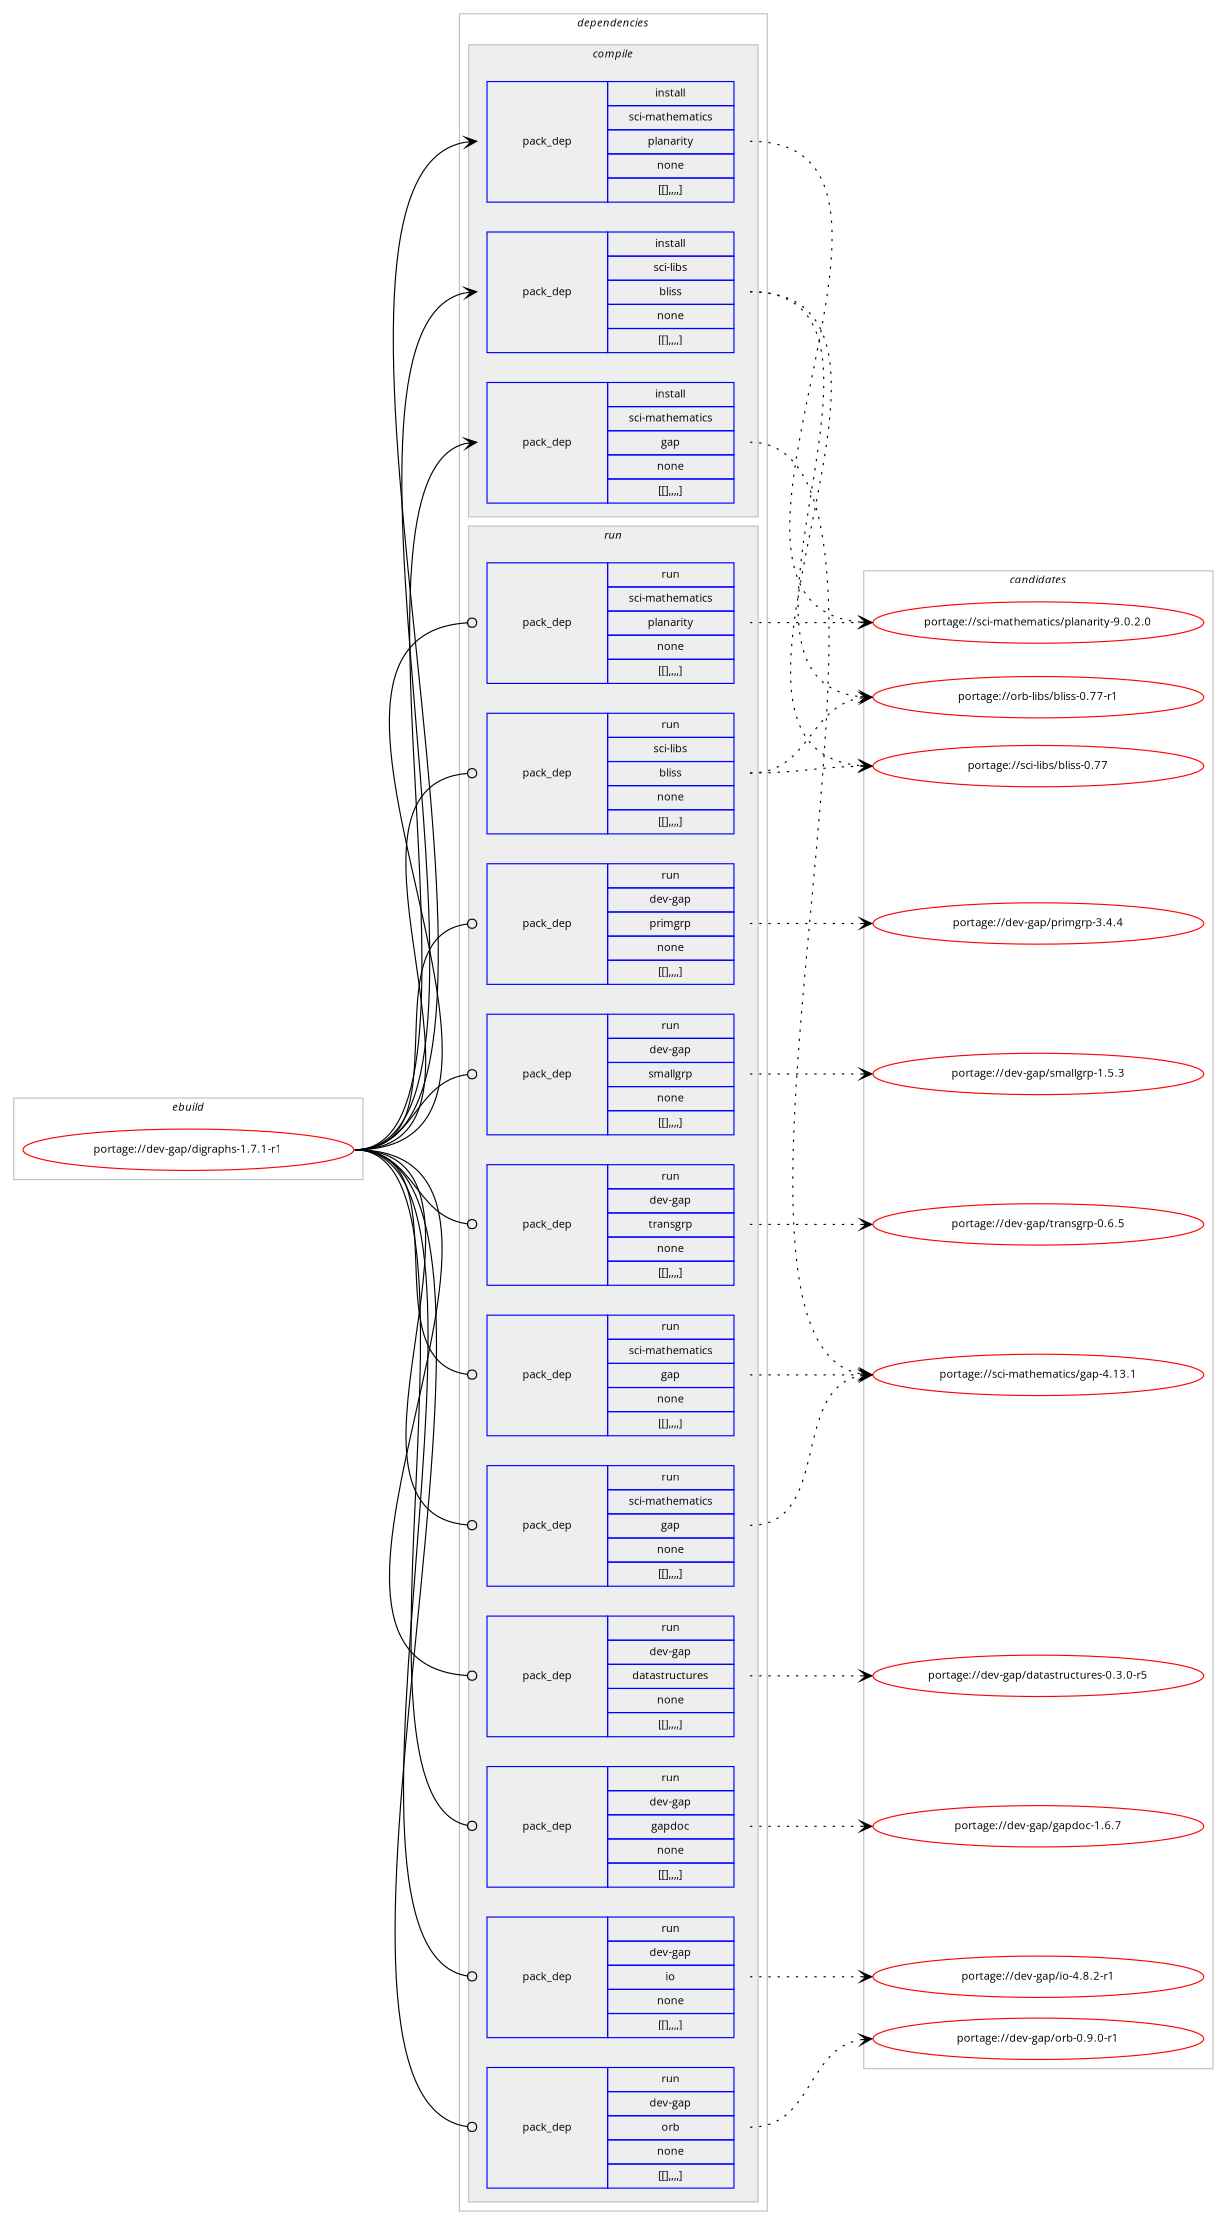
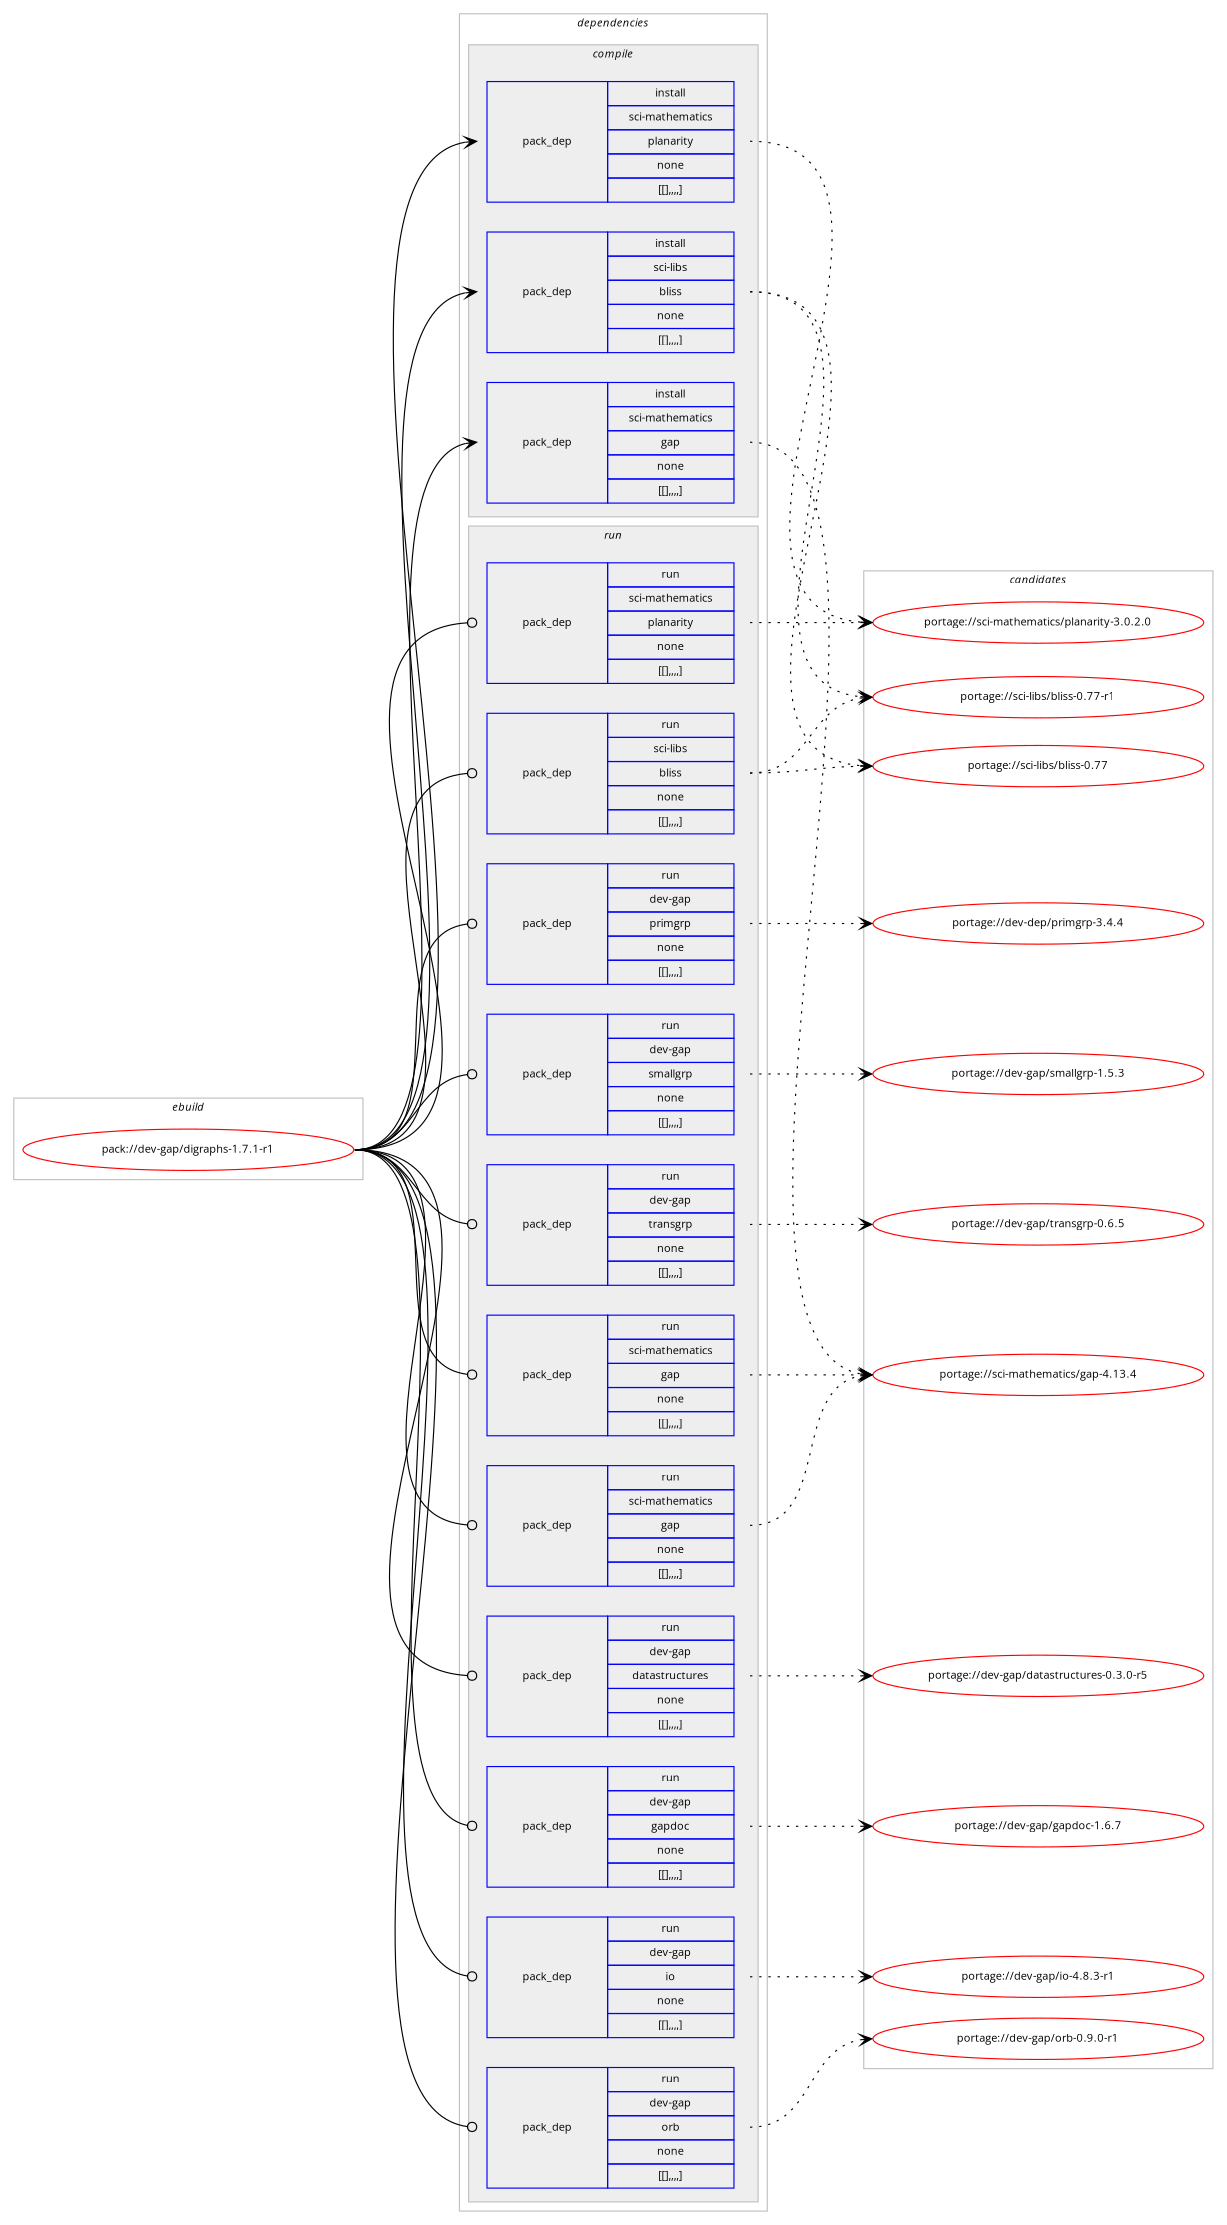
node "portage://sci-mathematics/planarity-9.0.2.0": label "portage://sci-mathematics/planarity-9.0.2.0" -> "portage://sci-mathematics/planarity-3.0.2.0"
node "portage://orb-libs/bliss-0.77-r1": label "portage://orb-libs/bliss-0.77-r1" -> "portage://sci-libs/bliss-0.77-r1"
node "portage://dev-gap/primgrp-3.4.4": label "portage://dev-gap/primgrp-3.4.4" -> "portage://dev-dep/primgrp-3.4.4"
node "portage://dev-gap/digraphs-1.7.1-r1": label "portage://dev-gap/digraphs-1.7.1-r1" -> "pack://dev-gap/digraphs-1.7.1-r1"
node "portage://sci-mathematics/gap-4.13.1": label "portage://sci-mathematics/gap-4.13.1" -> "portage://sci-mathematics/gap-4.13.4"
node "portage://dev-gap/io-4.8.2-r1": label "portage://dev-gap/io-4.8.2-r1" -> "portage://dev-gap/io-4.8.3-r1"
